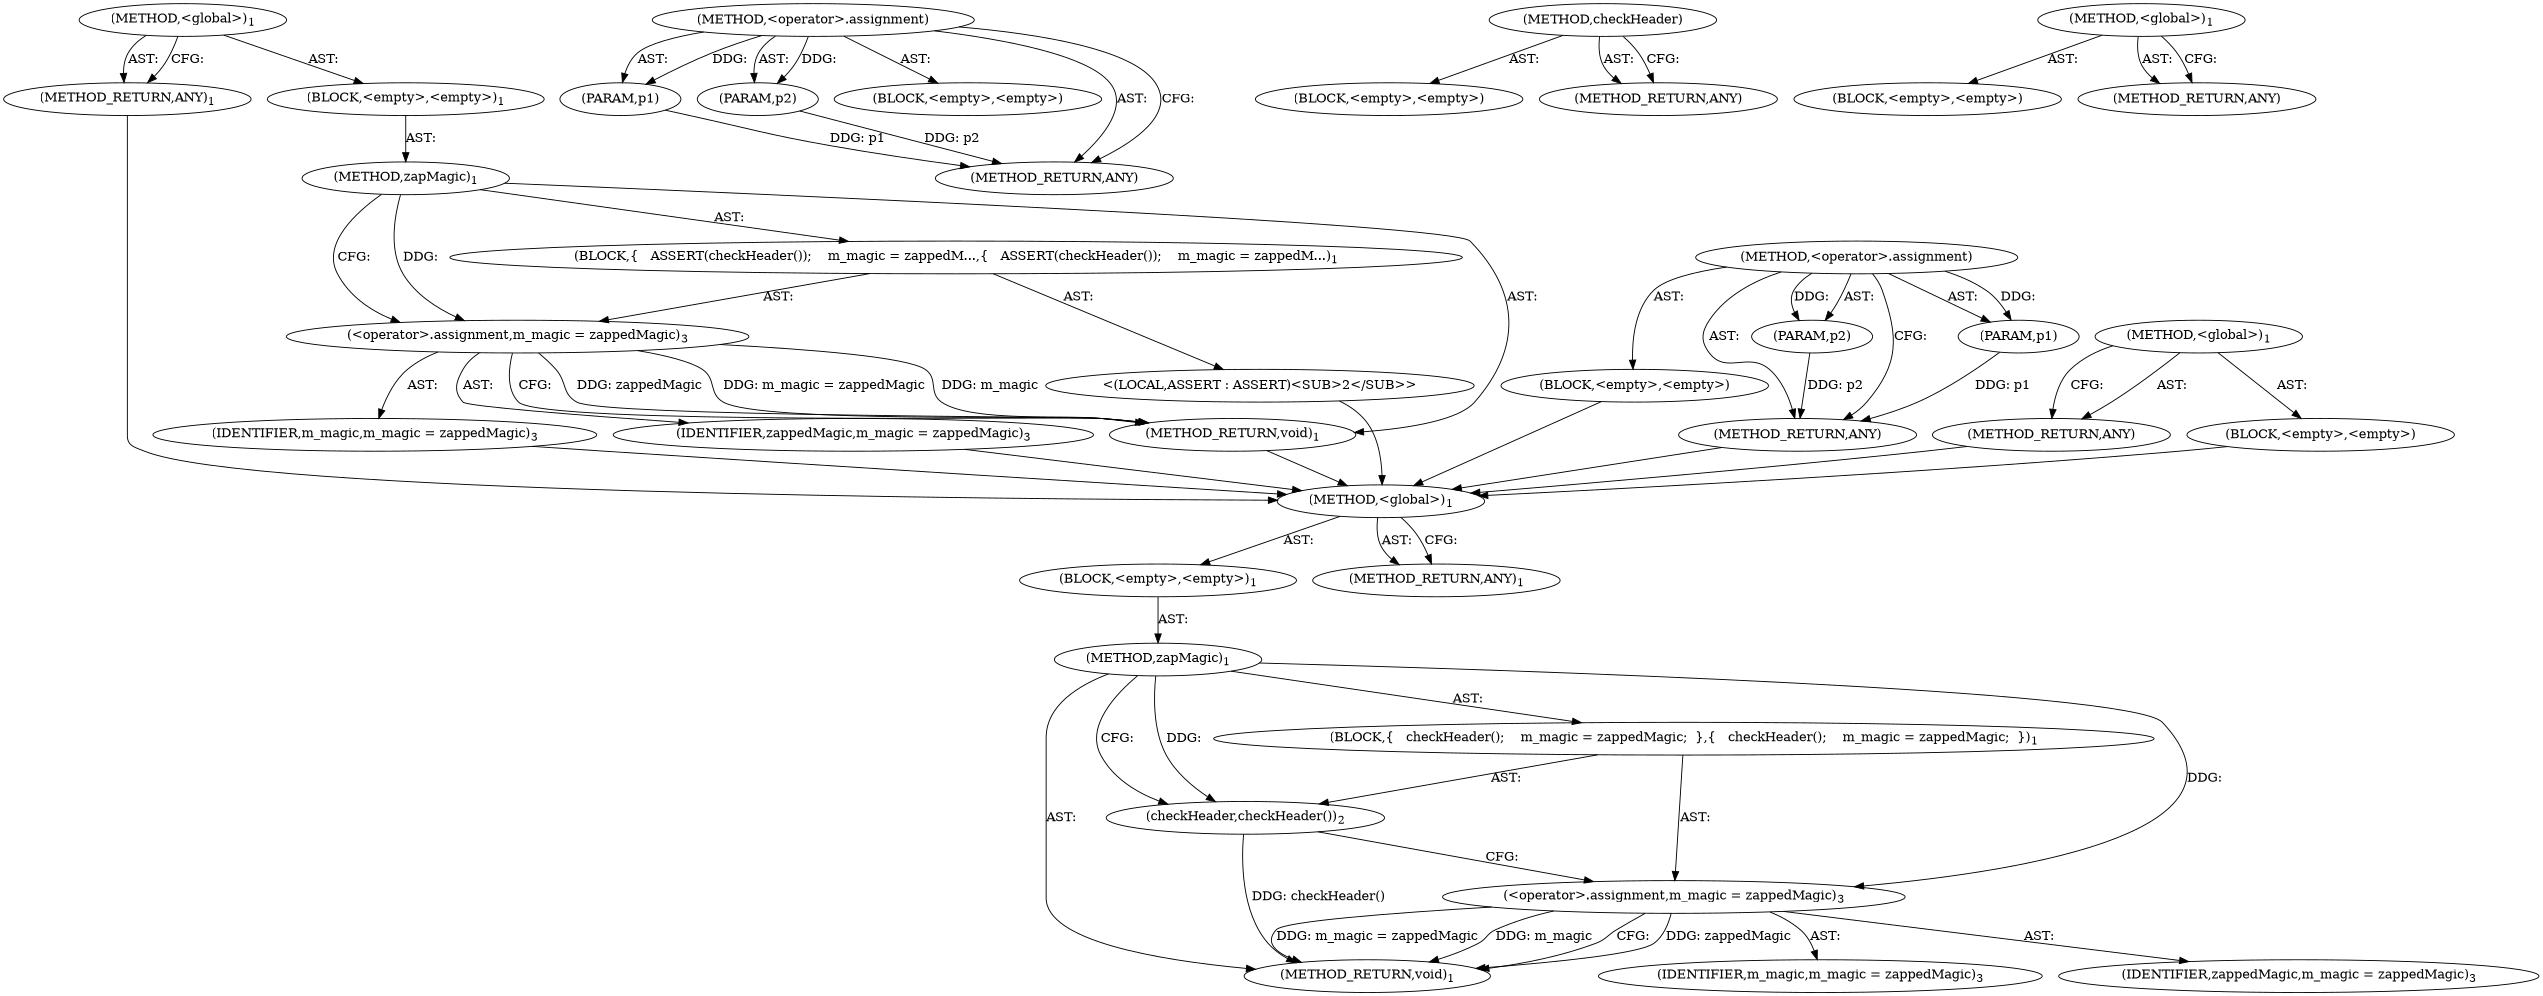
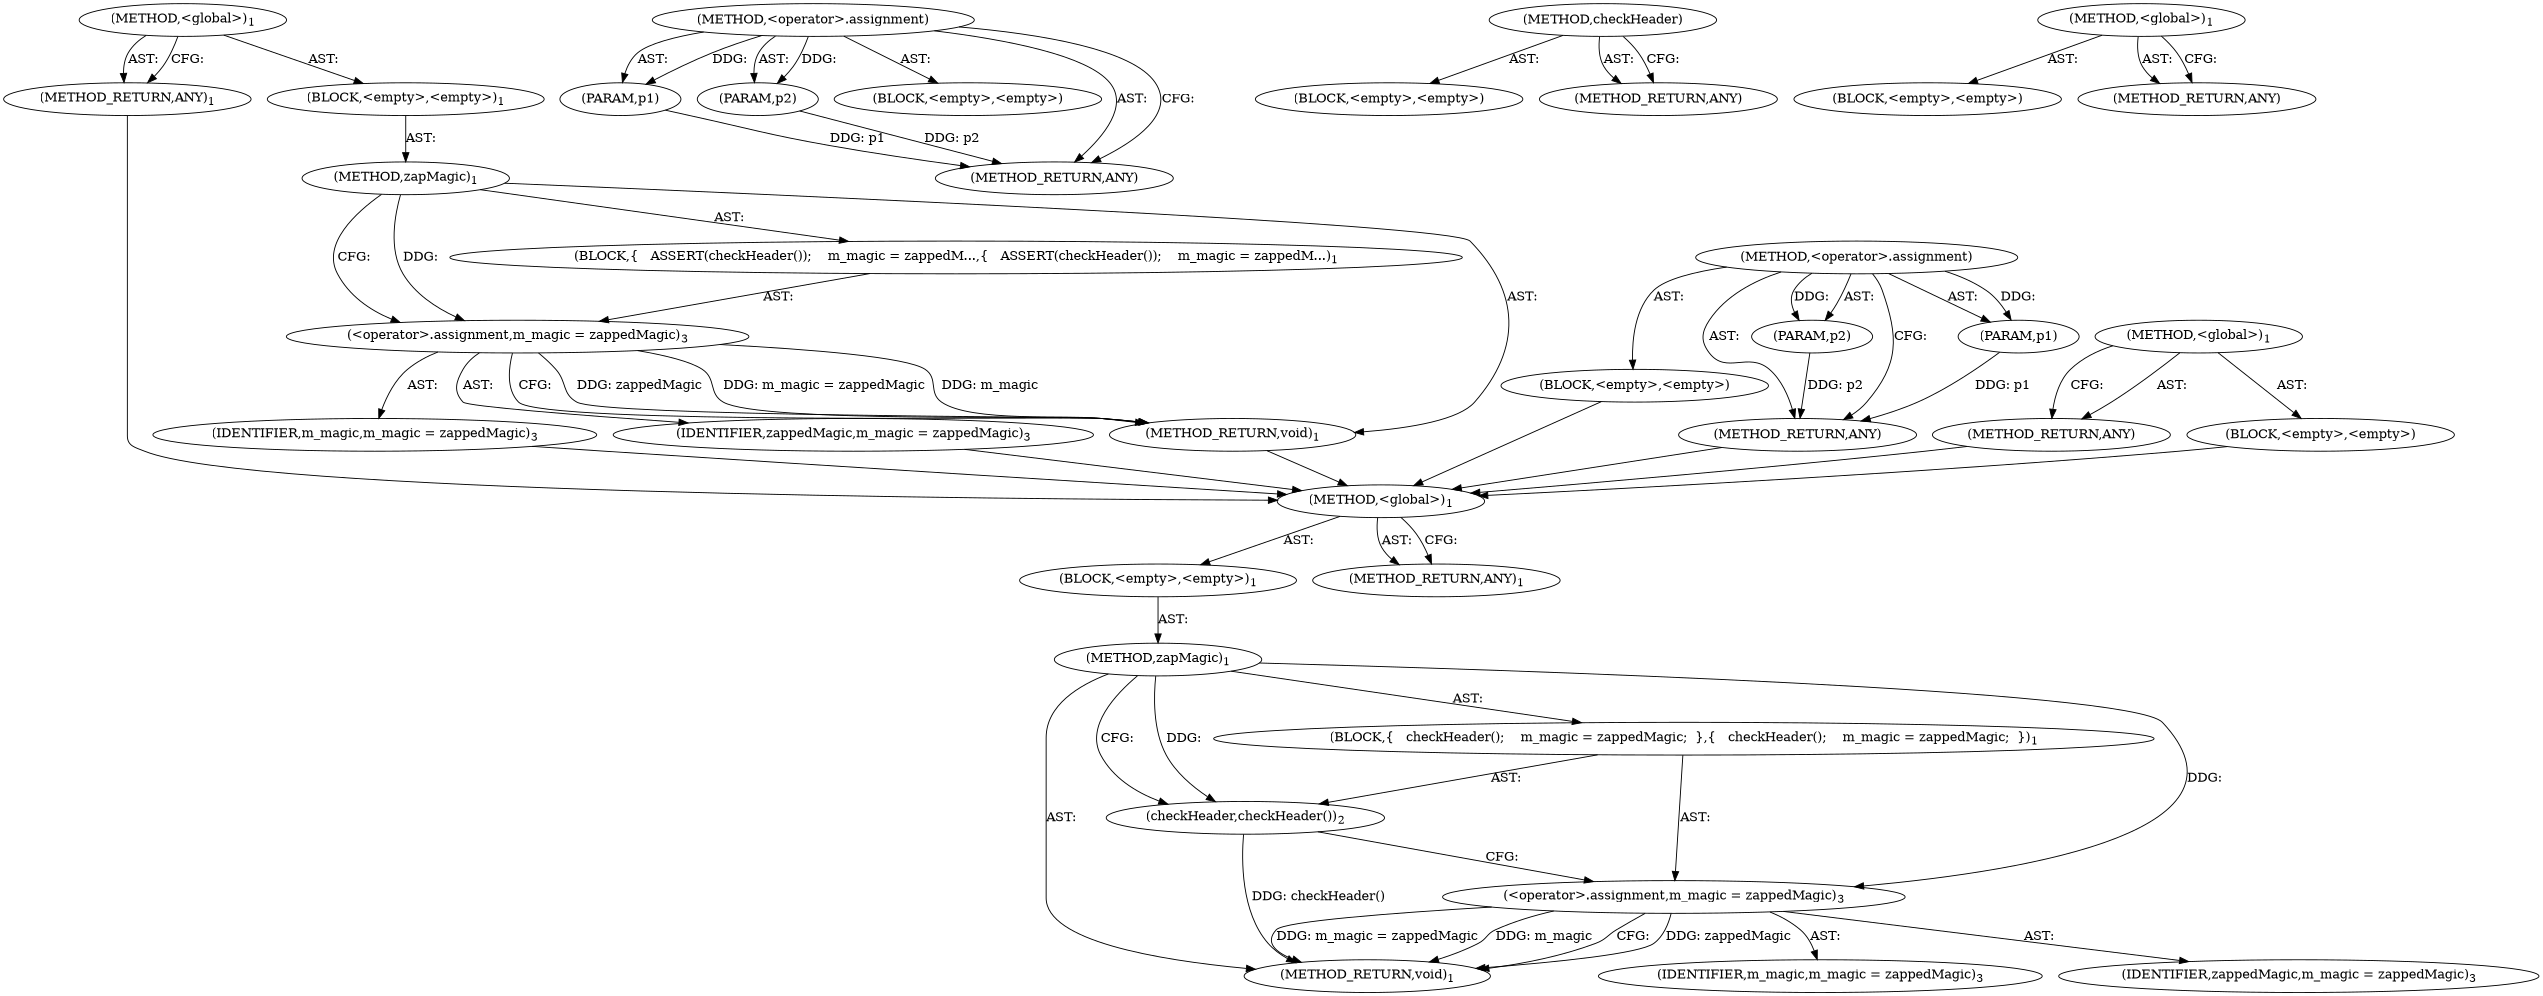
node "<(LOCAL,ASSERT : ASSERT)<SUB>2</SUB>>": removed
